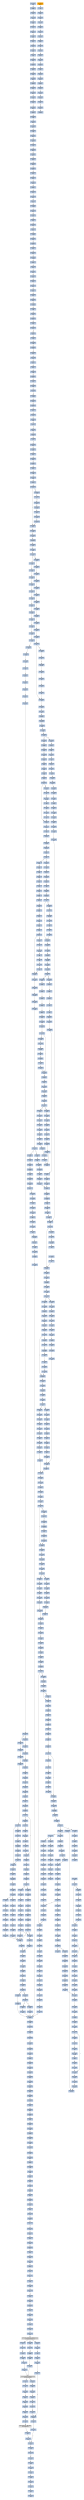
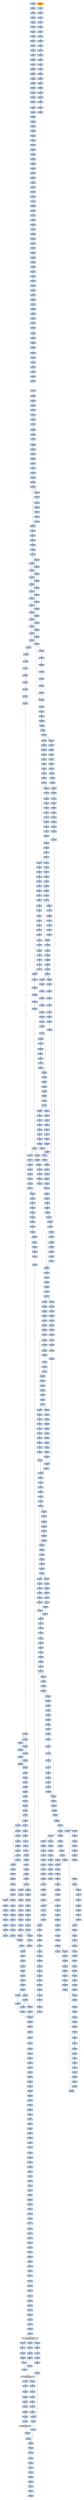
node "0x0043b3d8 cmpl": removed
node "0x0043b92d movl": added
node "0x0043b971 shll": added
